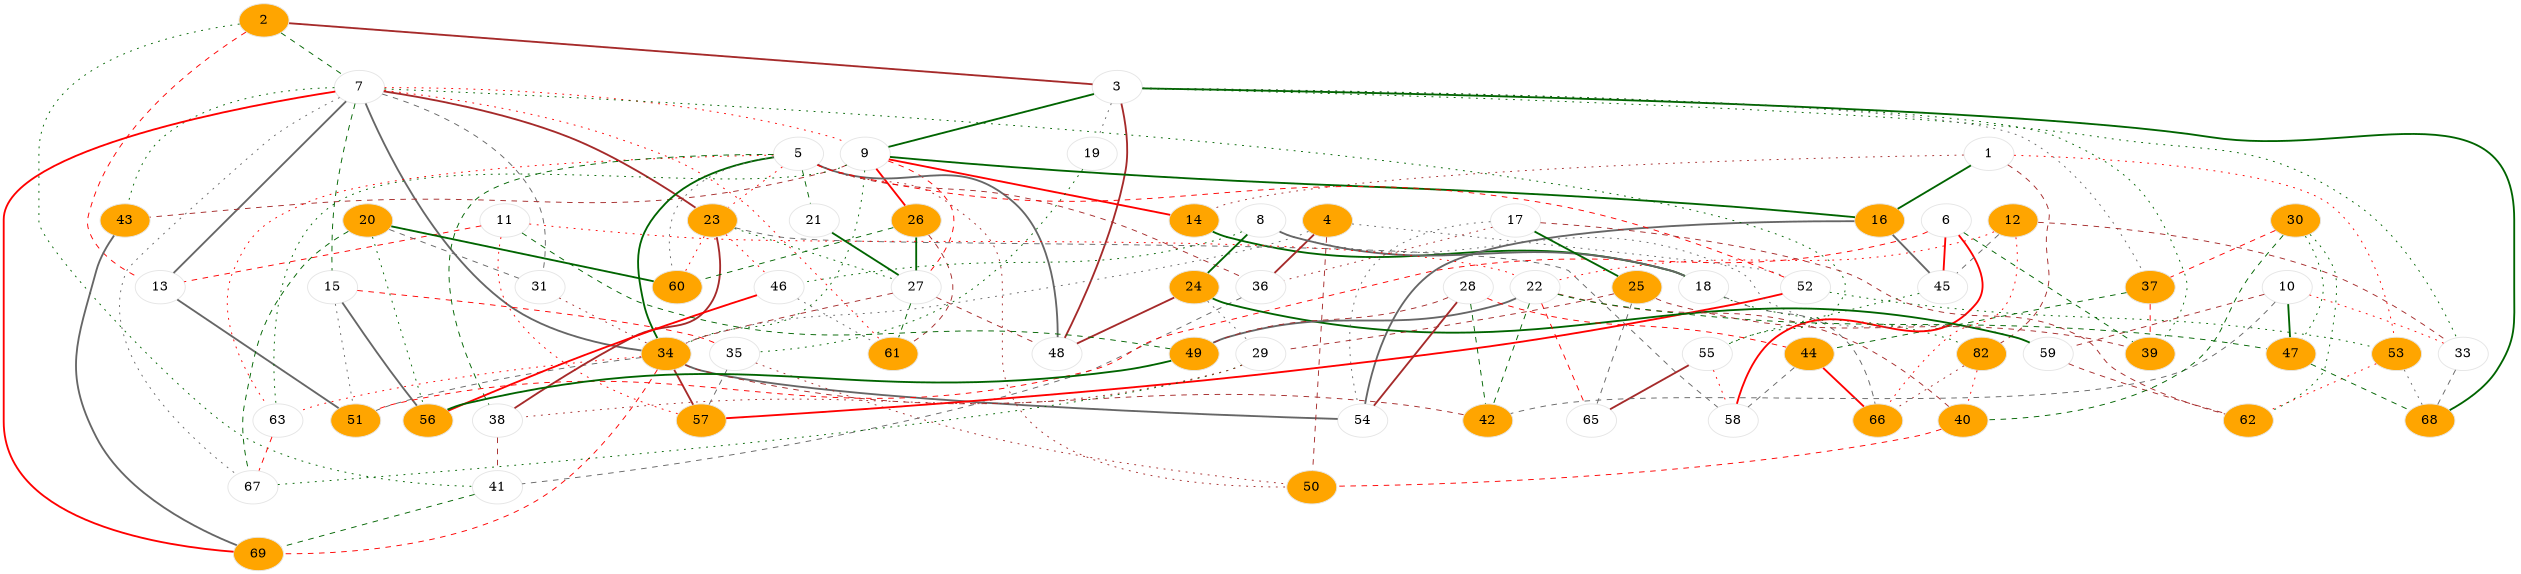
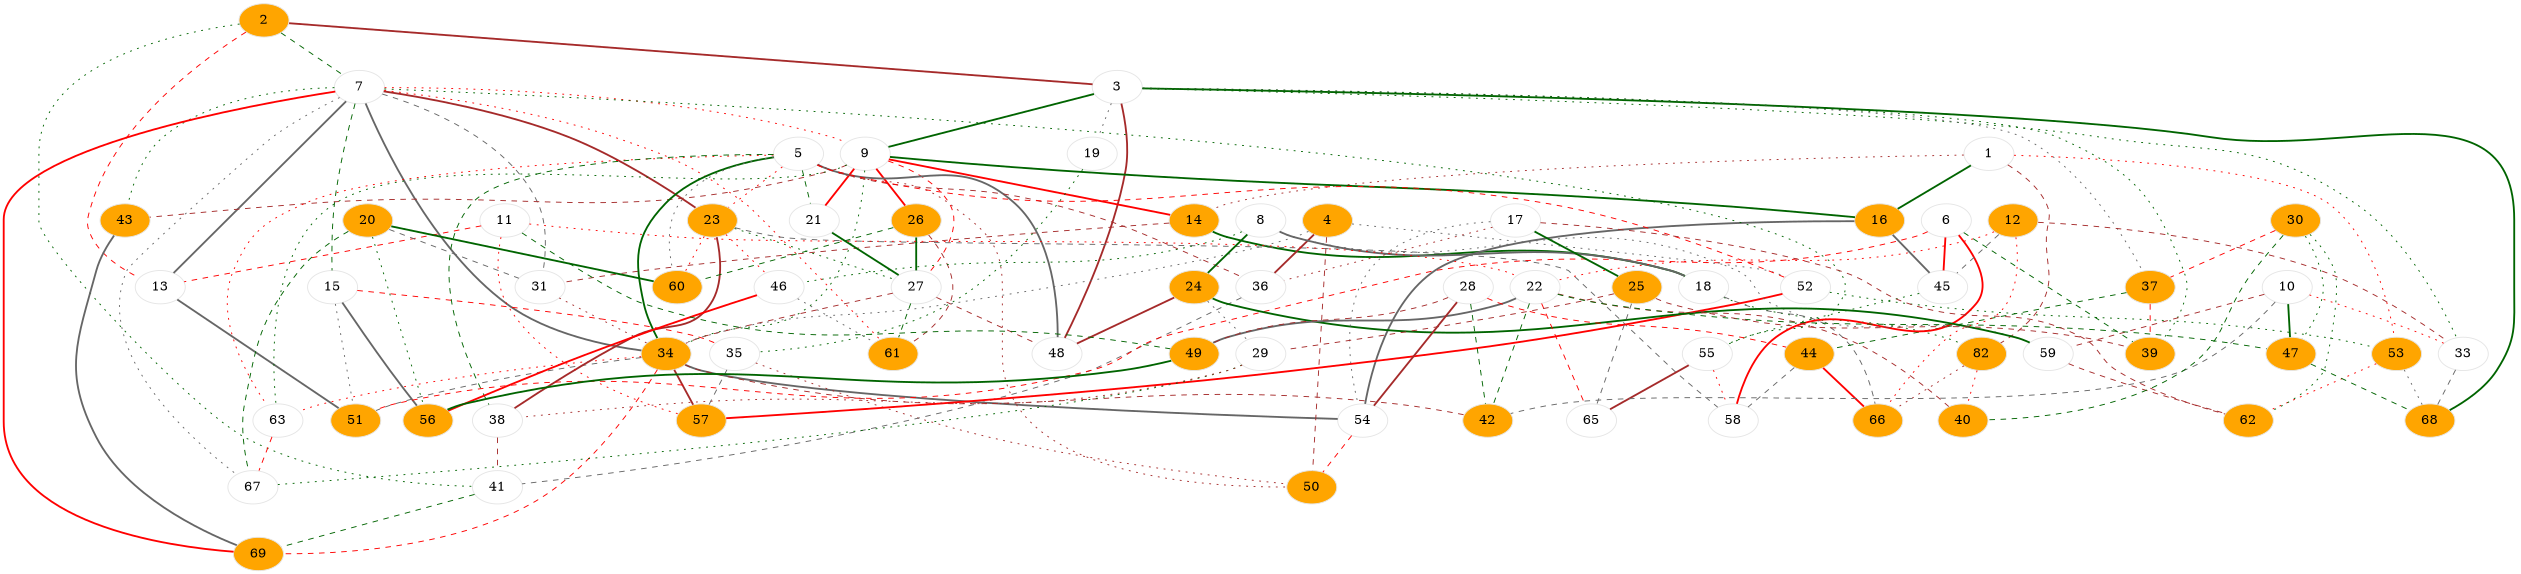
edge "9" -- "21": added
edge "14" -- "31": added
edge "40" -- "50": now "54" -- "50"
